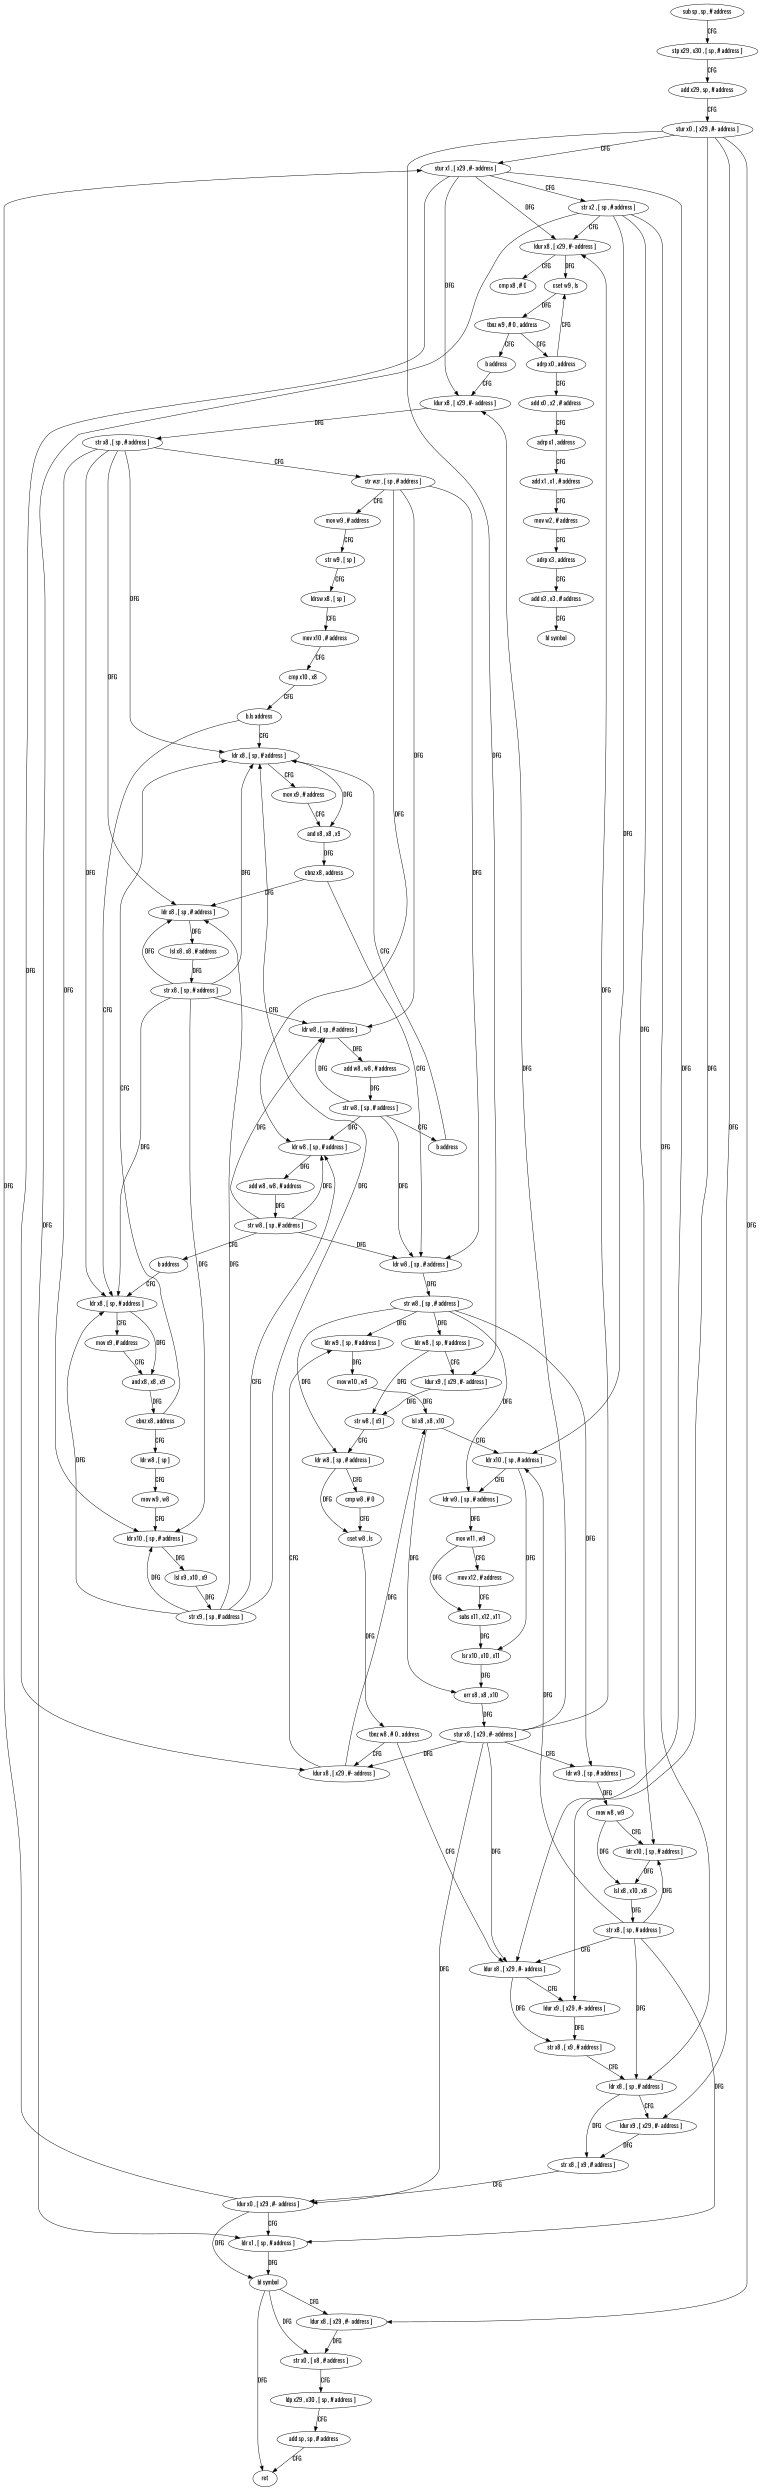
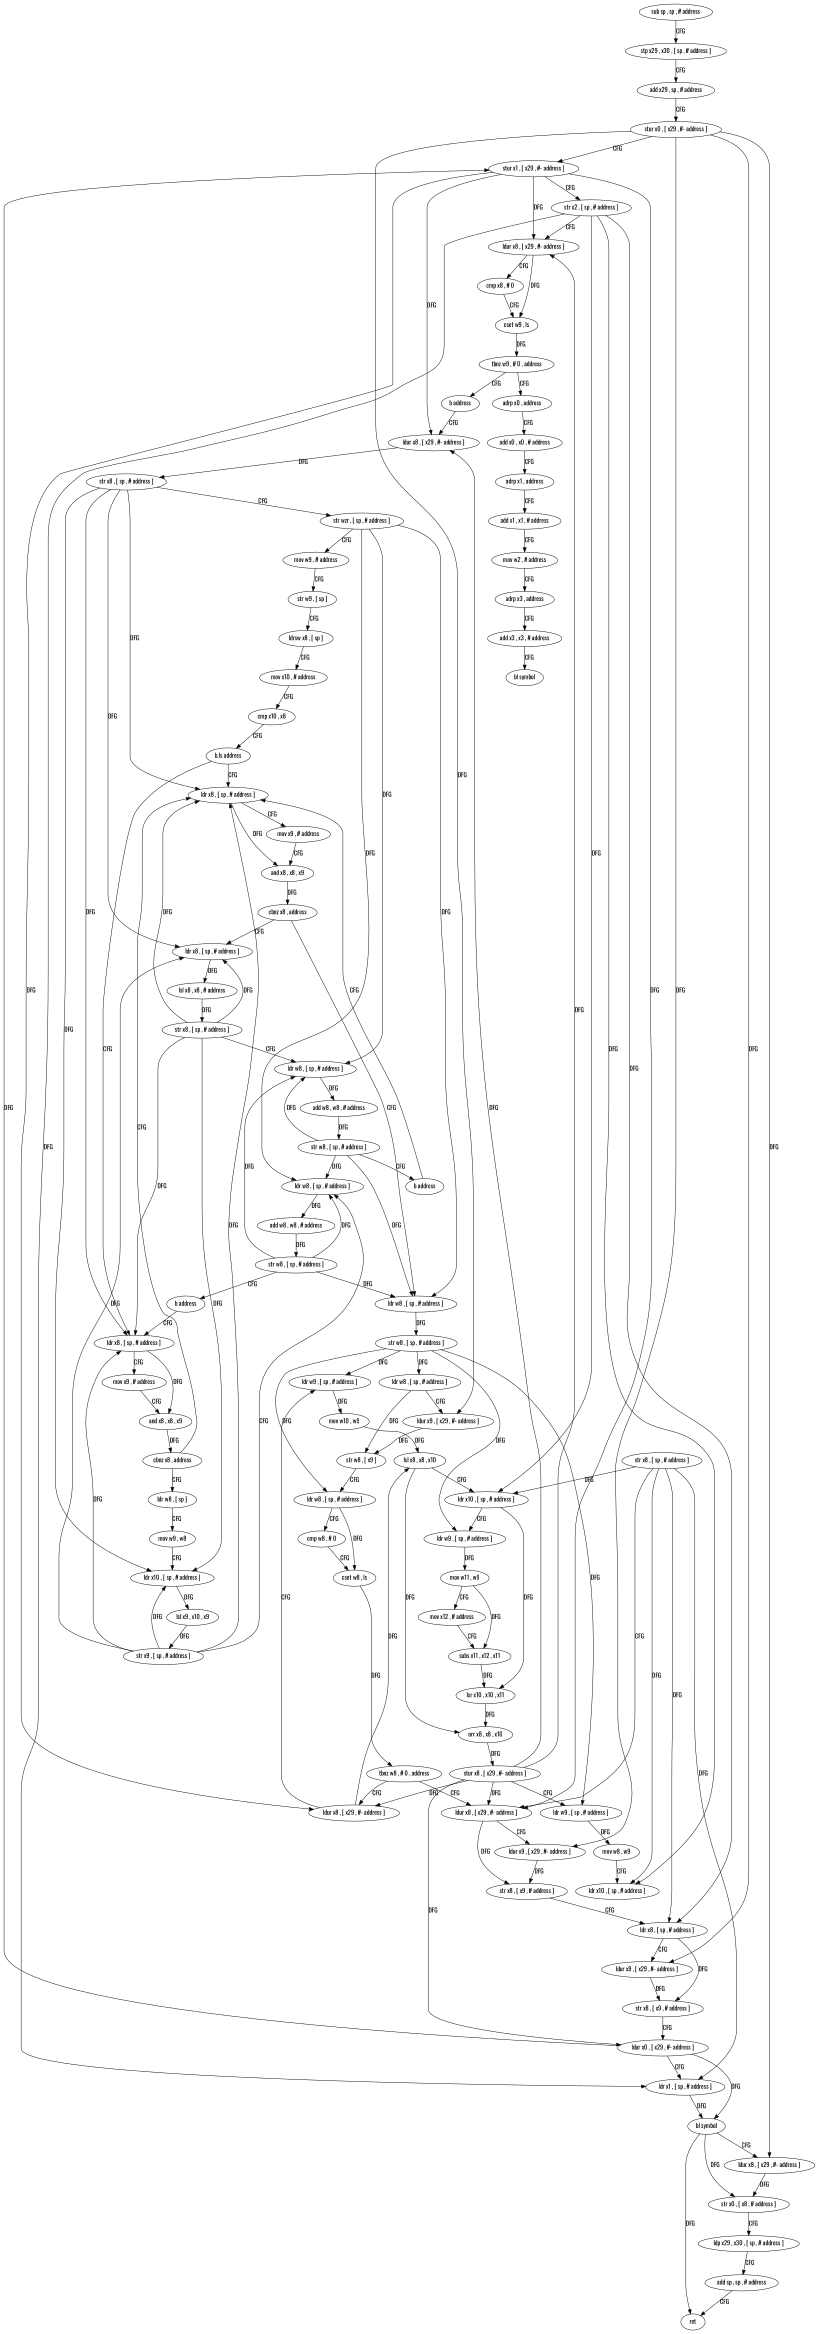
edge "adrp x0 , address" -> "cset w9 , ls": now "cmp x8 , # 0" -> "cset w9 , ls"
node "add x0 , x2 , # address": label "add x0 , x2 , # address" -> "add x0 , x0 , # address"
node "lsl x8 , x10 , x8": removed
